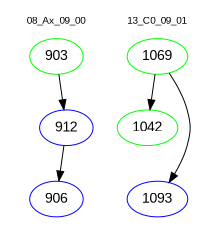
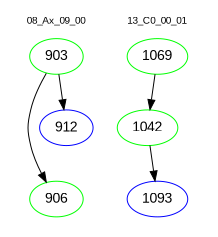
cluster "13_C0_09_01": label "13_C0_09_01" -> "13_C0_00_01"
edge "1069" -> "1093": now "1042" -> "1093"
edge "912" -> "906": now "903" -> "906"
node "906": color blue -> green
